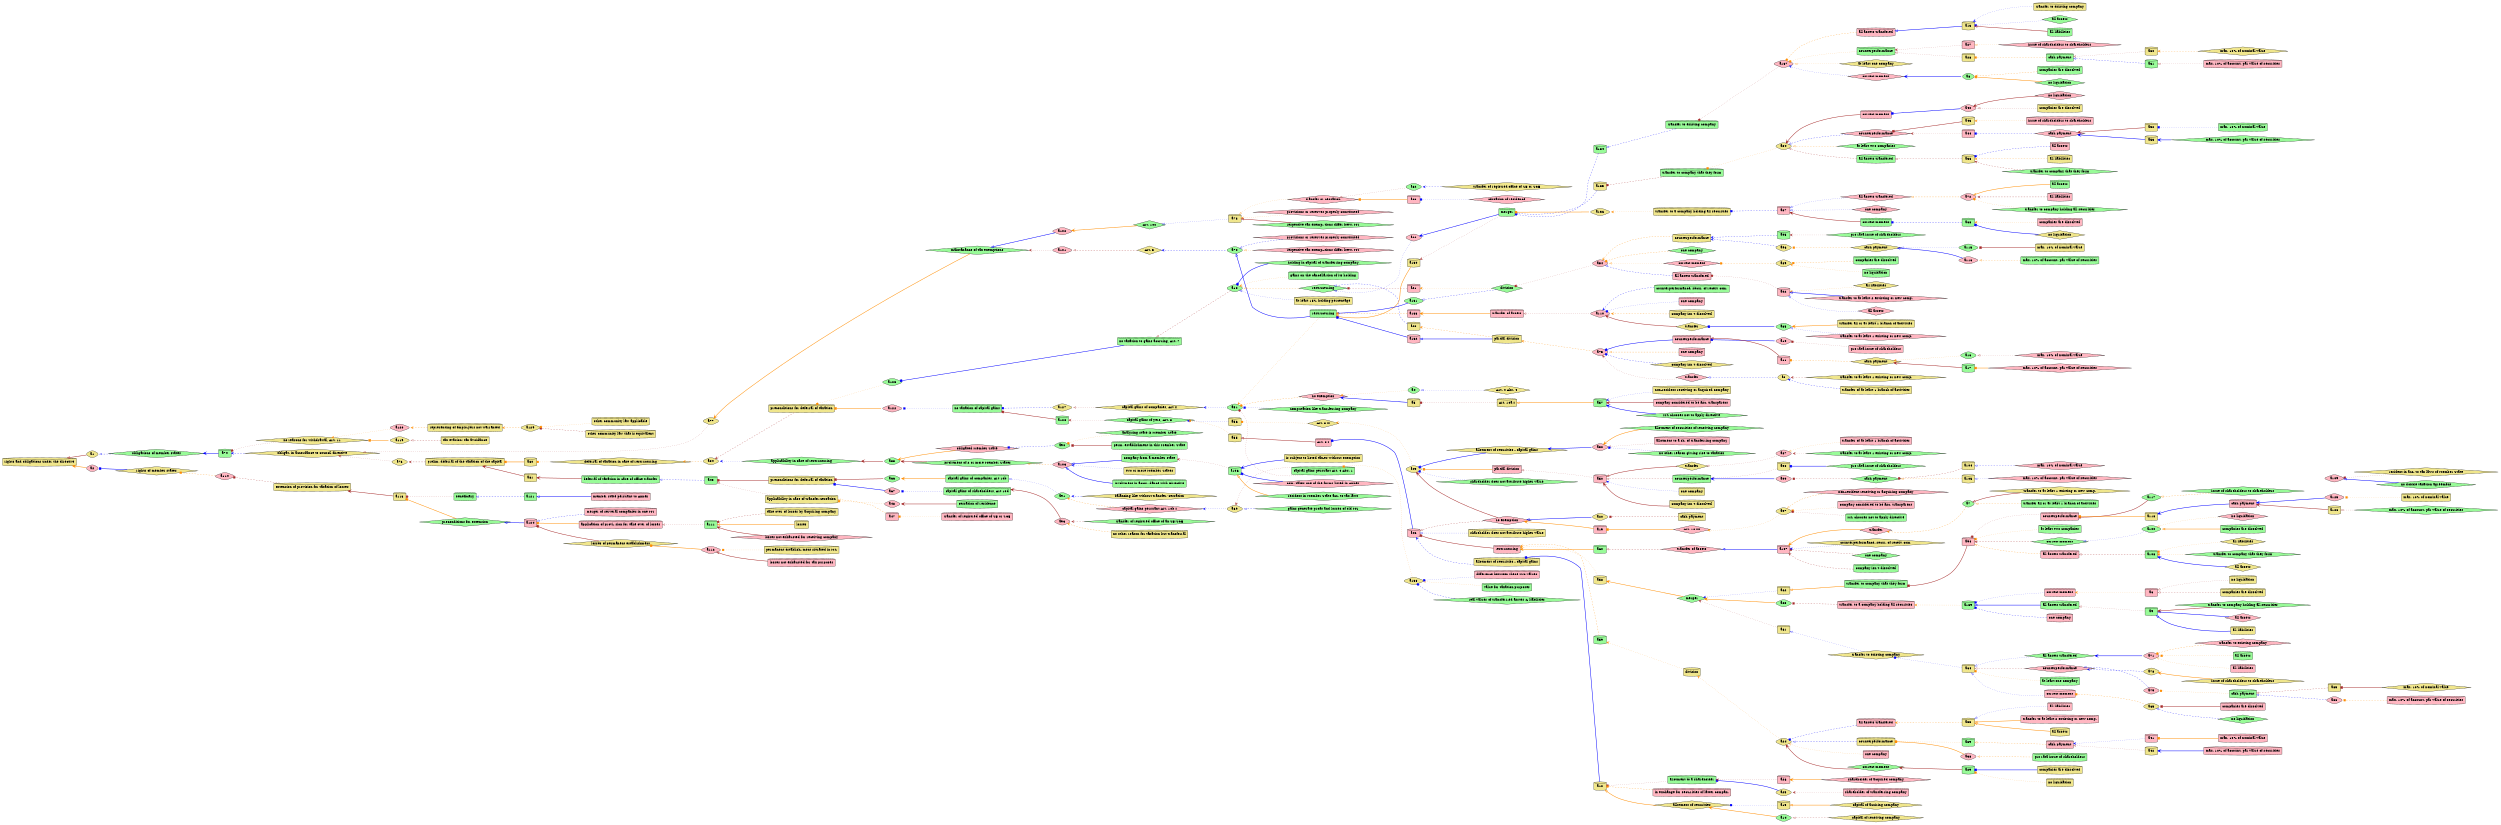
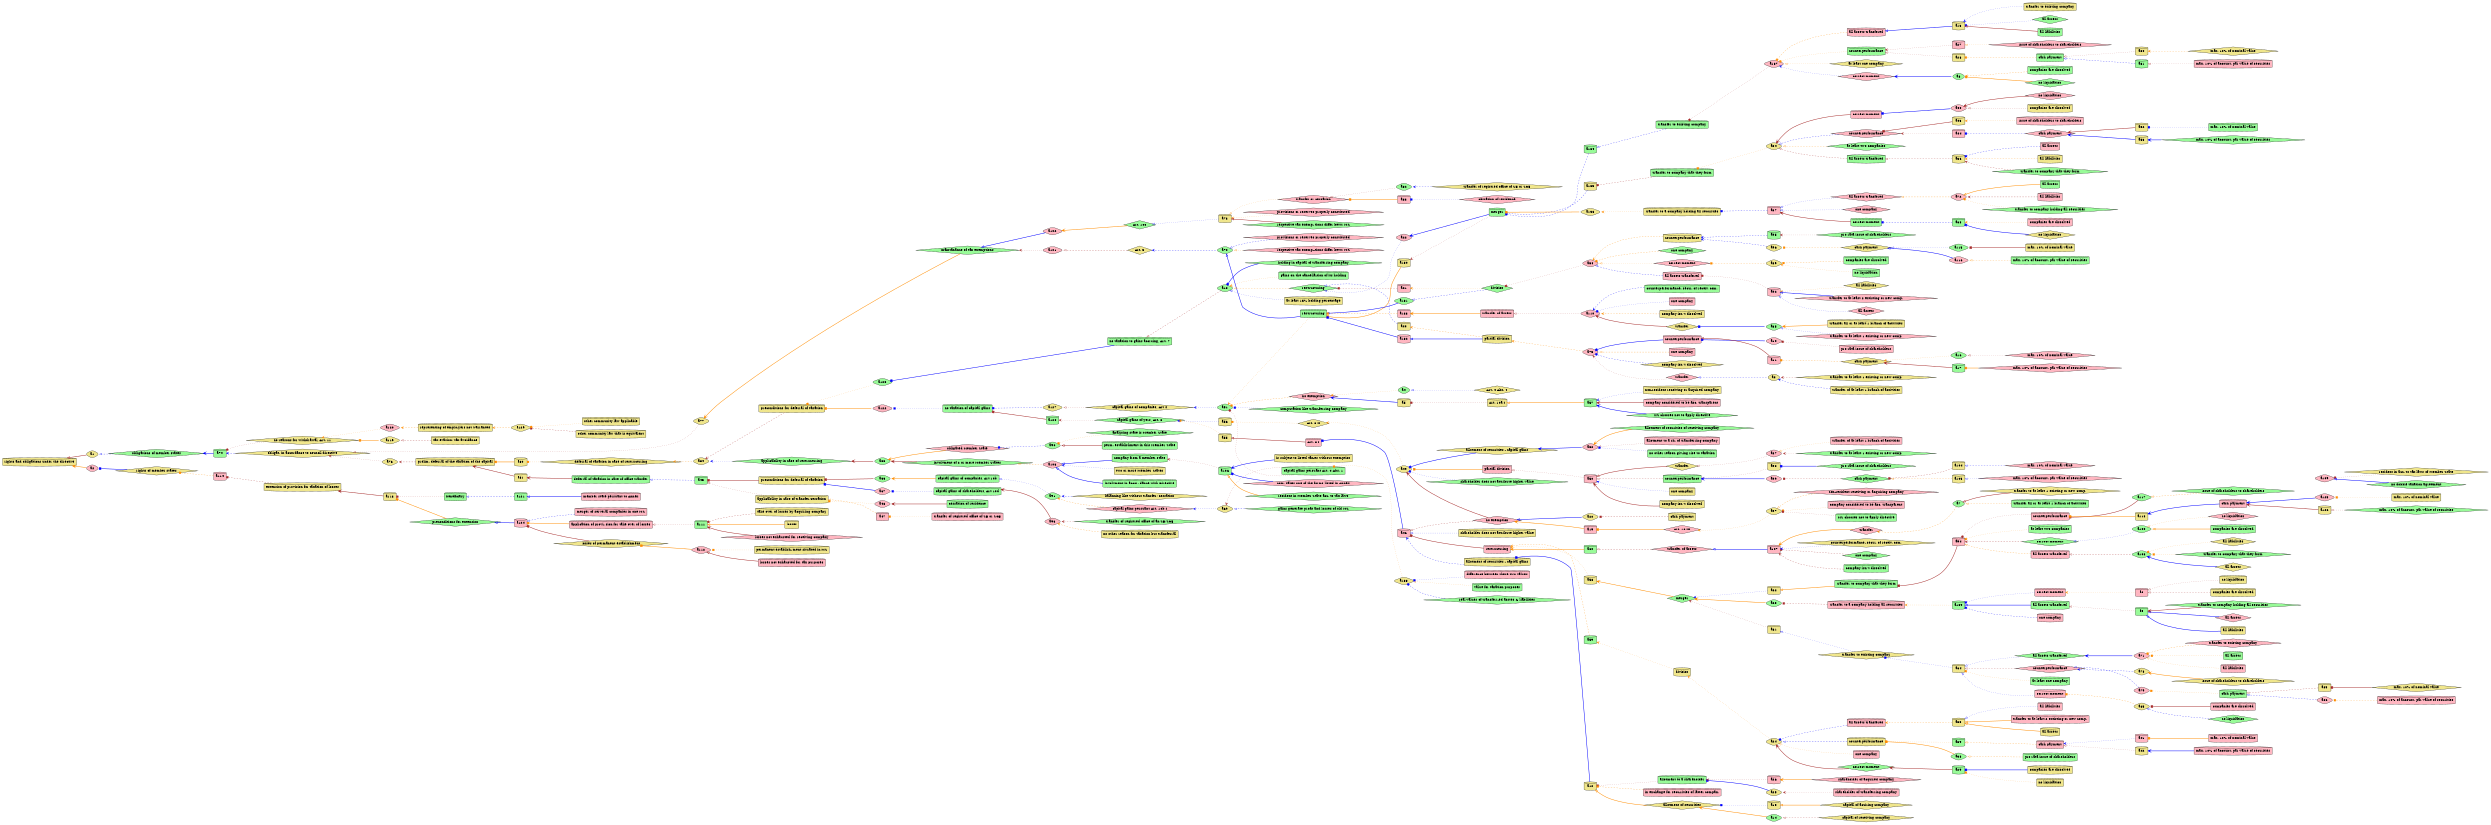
edge "perm. establishment in this Member State" -> "a90": arrowhead box -> onormal
node "no other reason giv-ing rise to taxation": shape diamond -> cylinder
node "a114": shape diamond -> cylinder
node "a108": shape cylinder -> diamond
node "a38": fillcolor lightpink -> palegreen
